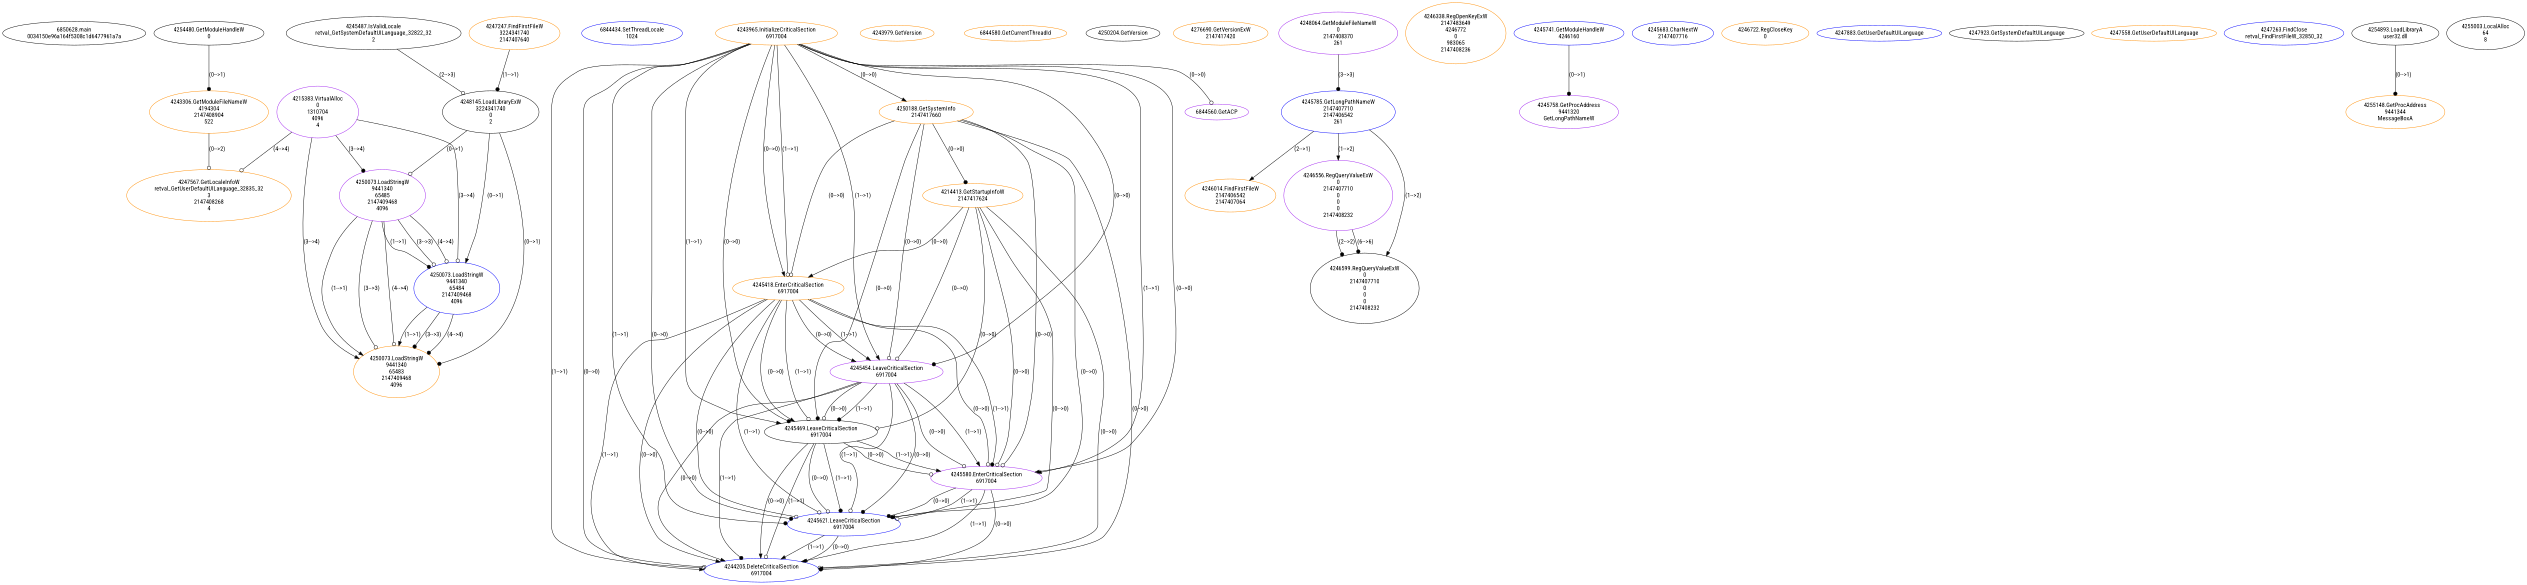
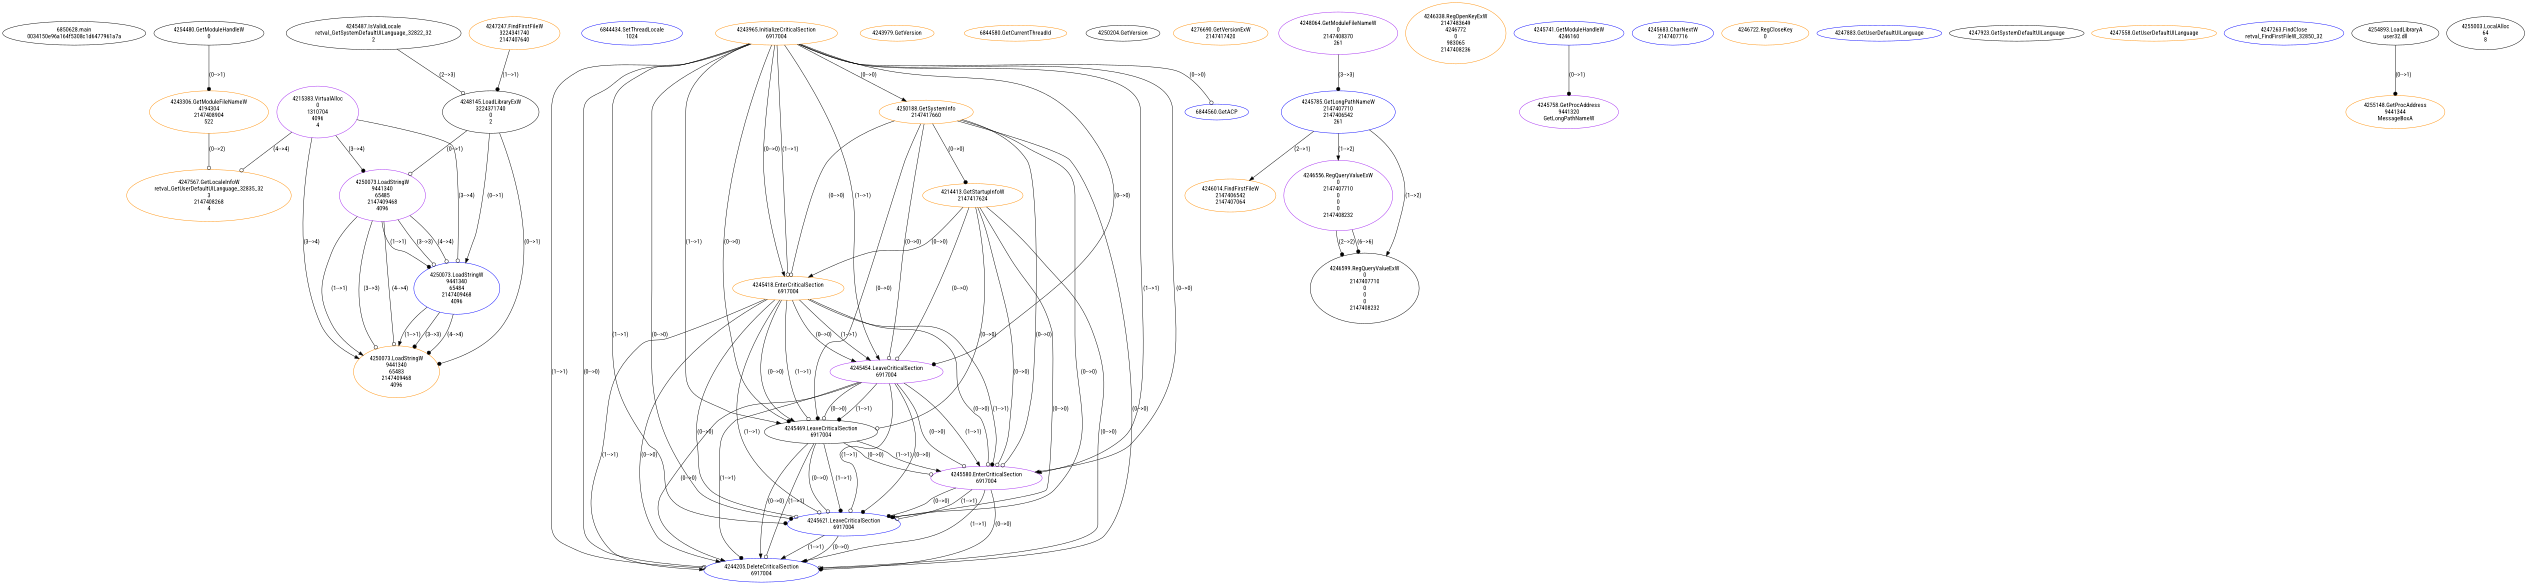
node "4248145.LoadLibraryExW 3224341740 0 2": label "4248145.LoadLibraryExW 3224341740 0 2" -> "4248145.LoadLibraryExW 3224371740 0 2"
node "6844560.GetACP": color purple -> blue
